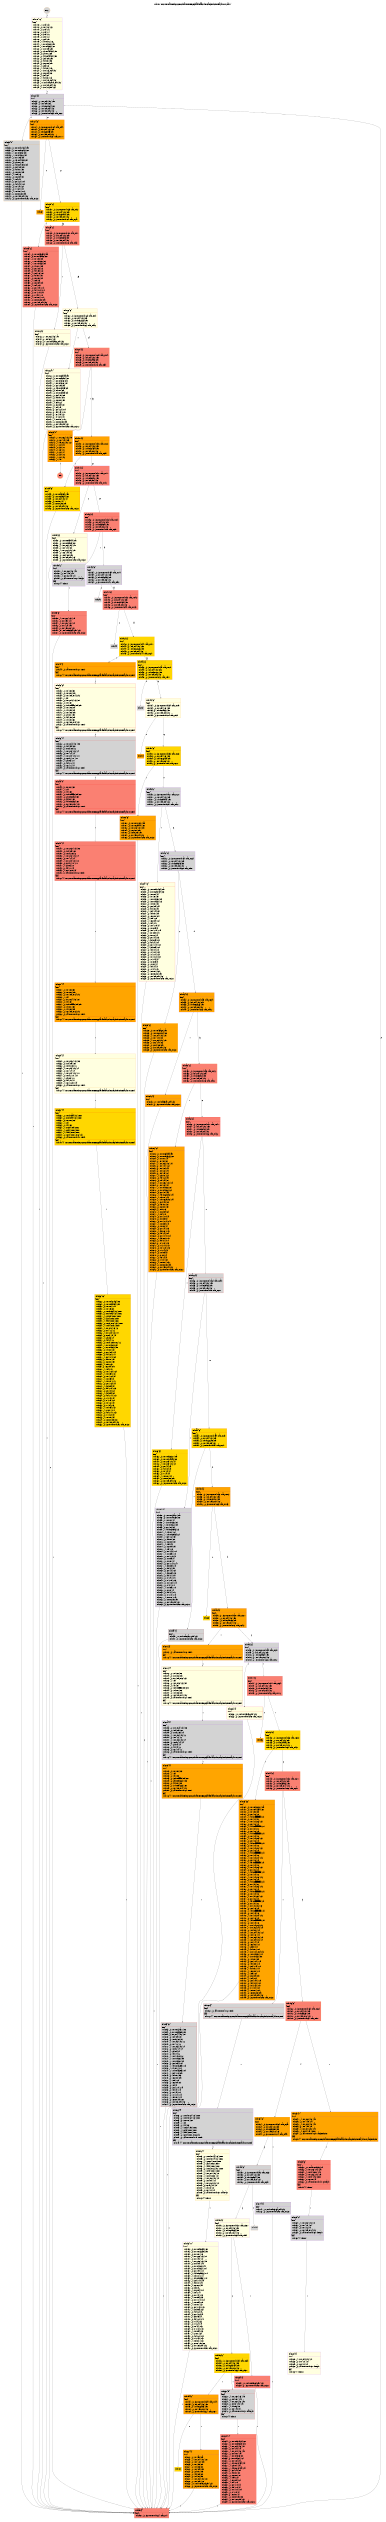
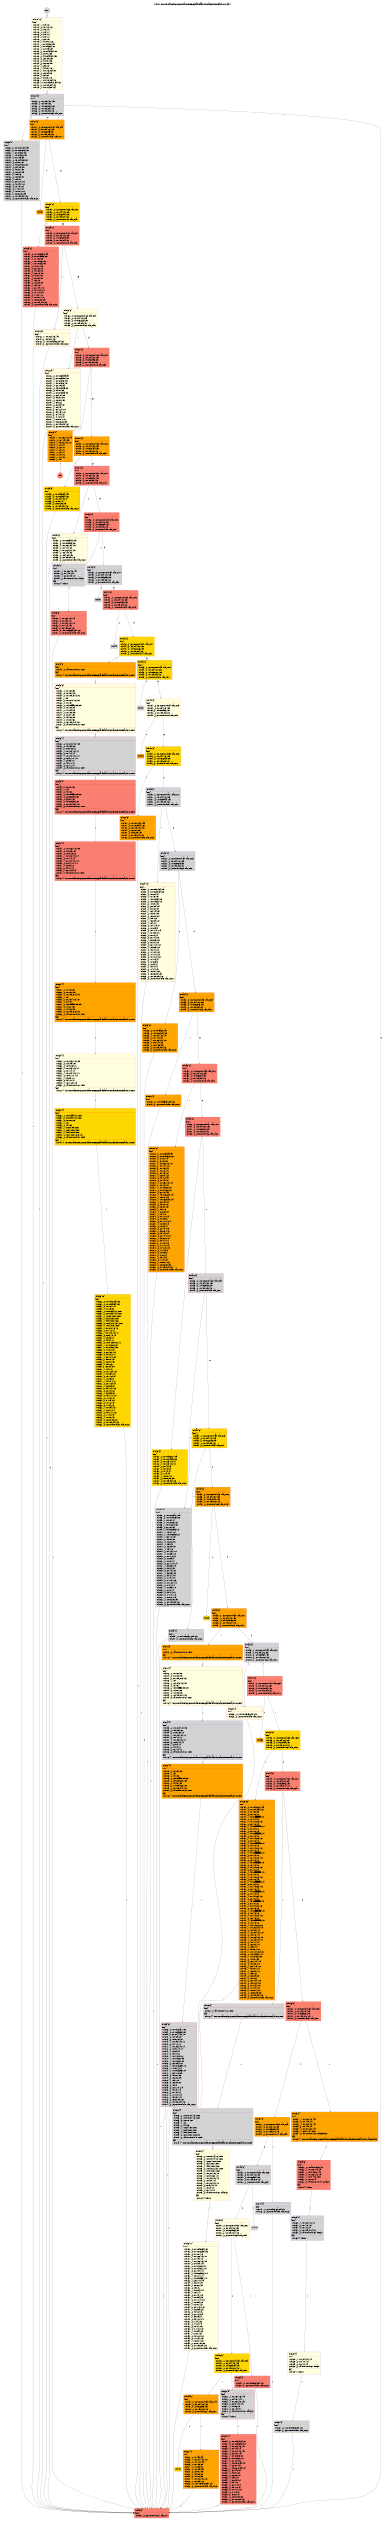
node "0x4026f1 [15]": added
